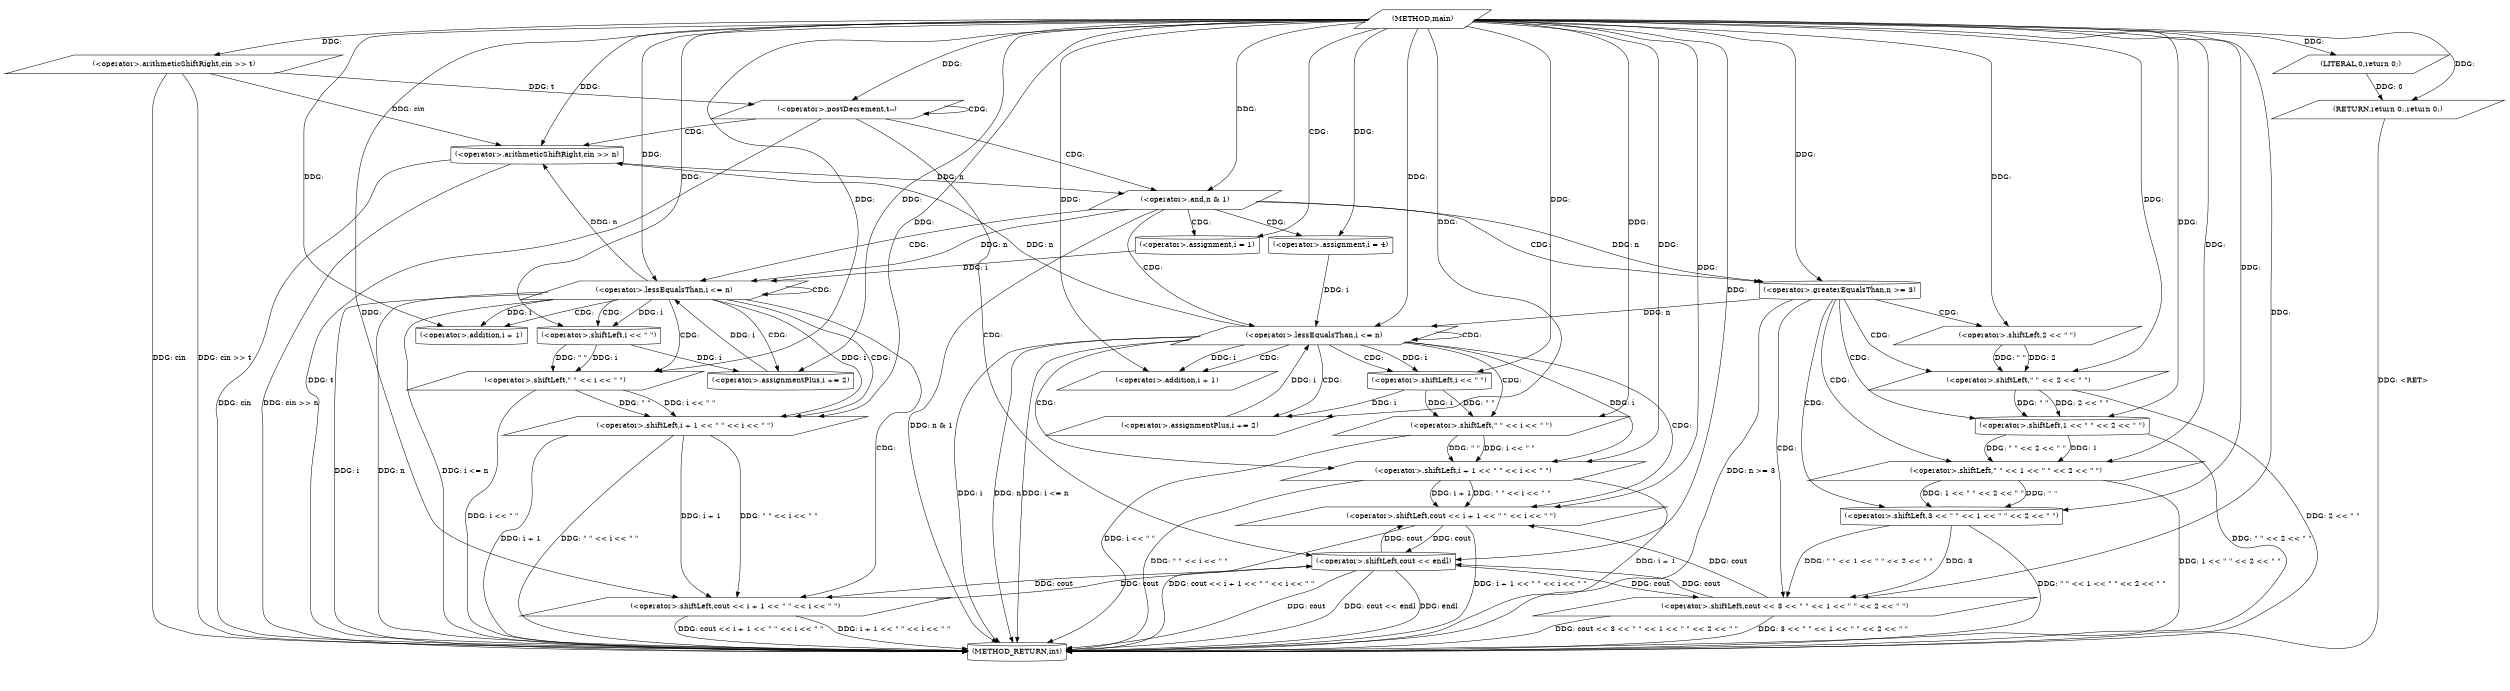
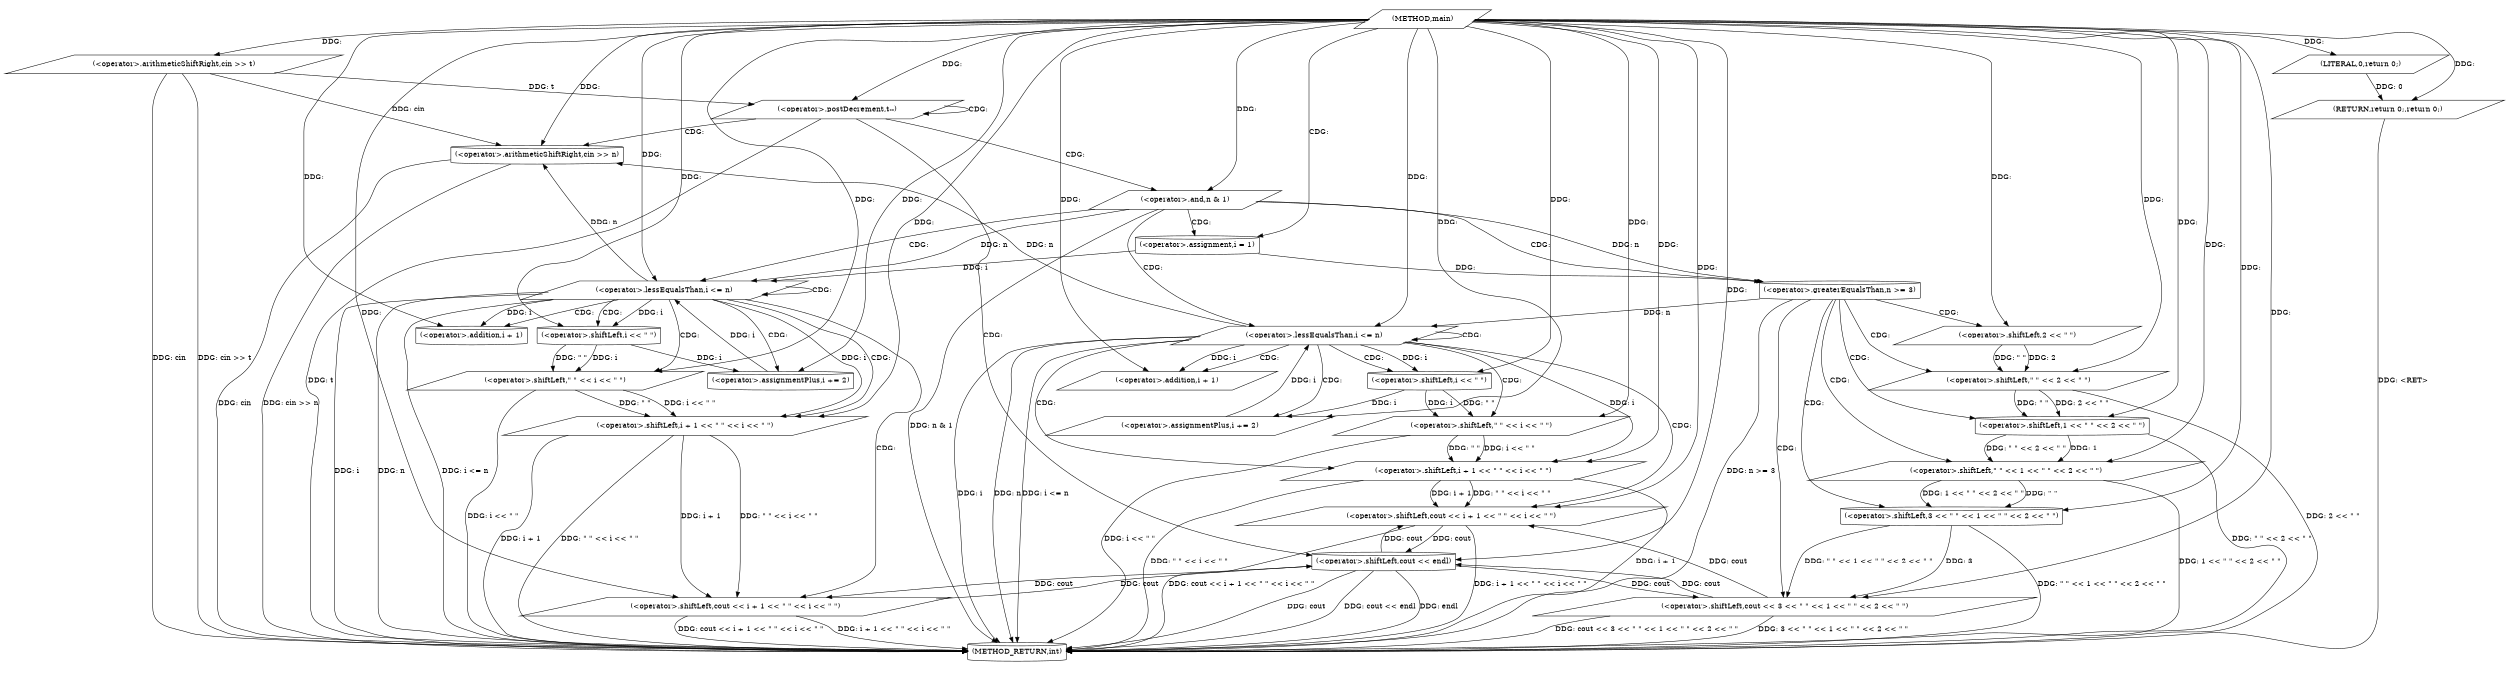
edge "(METHOD,main)" -> "(<operator>.greaterEqualsThan,n >= 3)": now "(<operator>.assignment,i = 1)" -> "(<operator>.greaterEqualsThan,n >= 3)"
edge "(<operator>.arithmeticShiftRight,cin >> n)" -> "(<operator>.and,n & 1)": removed, label "DDG: n"
node "(<operator>.assignment,i = 4)": removed
